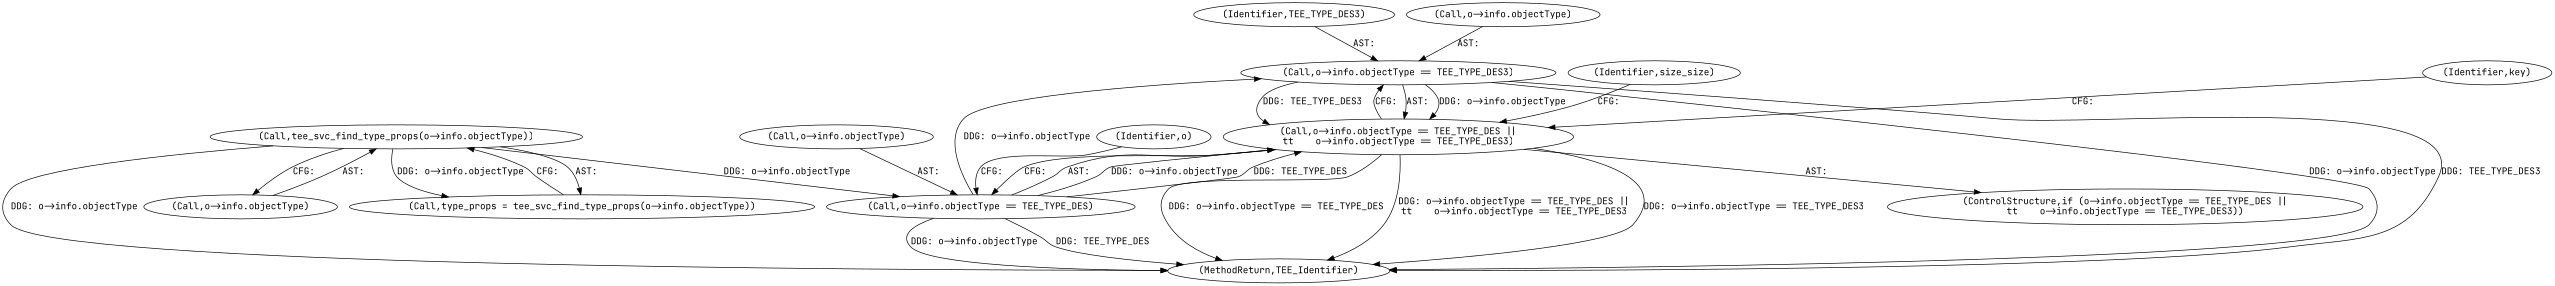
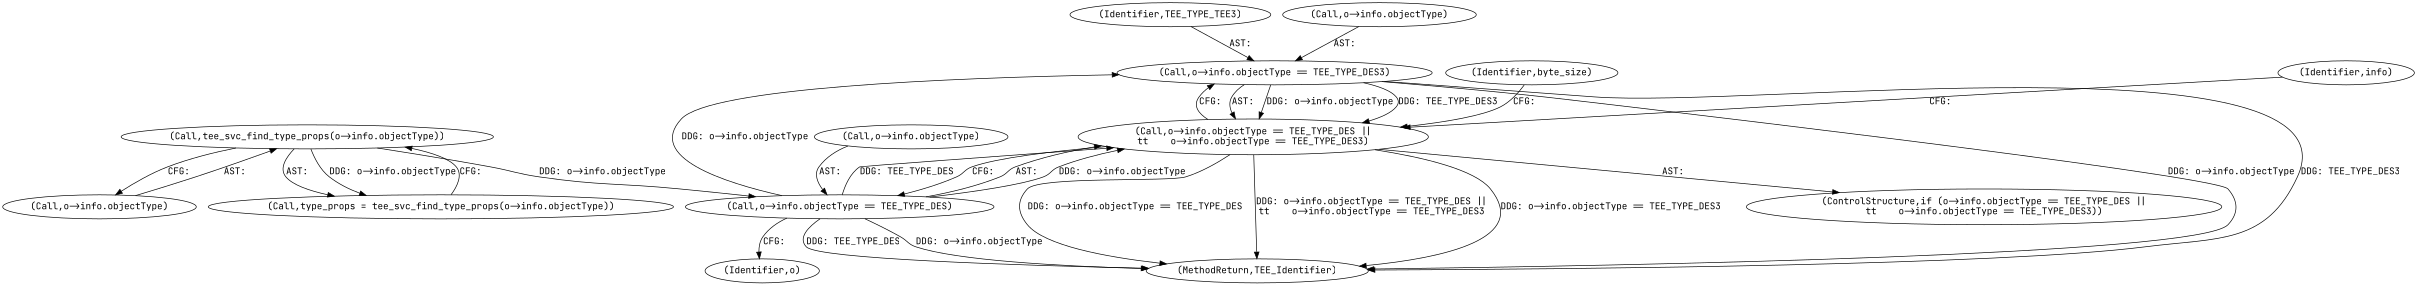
node "(Identifier,TEE_TYPE_DES3)": label "(Identifier,TEE_TYPE_DES3)" -> "(Identifier,TEE_TYPE_TEE3)"
node "(Identifier,size_size)": label "(Identifier,size_size)" -> "(Identifier,byte_size)"
node "(Identifier,key)": label "(Identifier,key)" -> "(Identifier,info)"
edge "(Identifier,o)" -> "(Call,o->info.objectType == TEE_TYPE_DES)": reversed
edge "(Call,tee_svc_find_type_props(o->info.objectType))" -> "(MethodReturn,TEE_Identifier)": removed, label "DDG: o->info.objectType"
